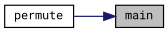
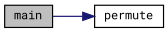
edge "permute" -> "main": reversed
